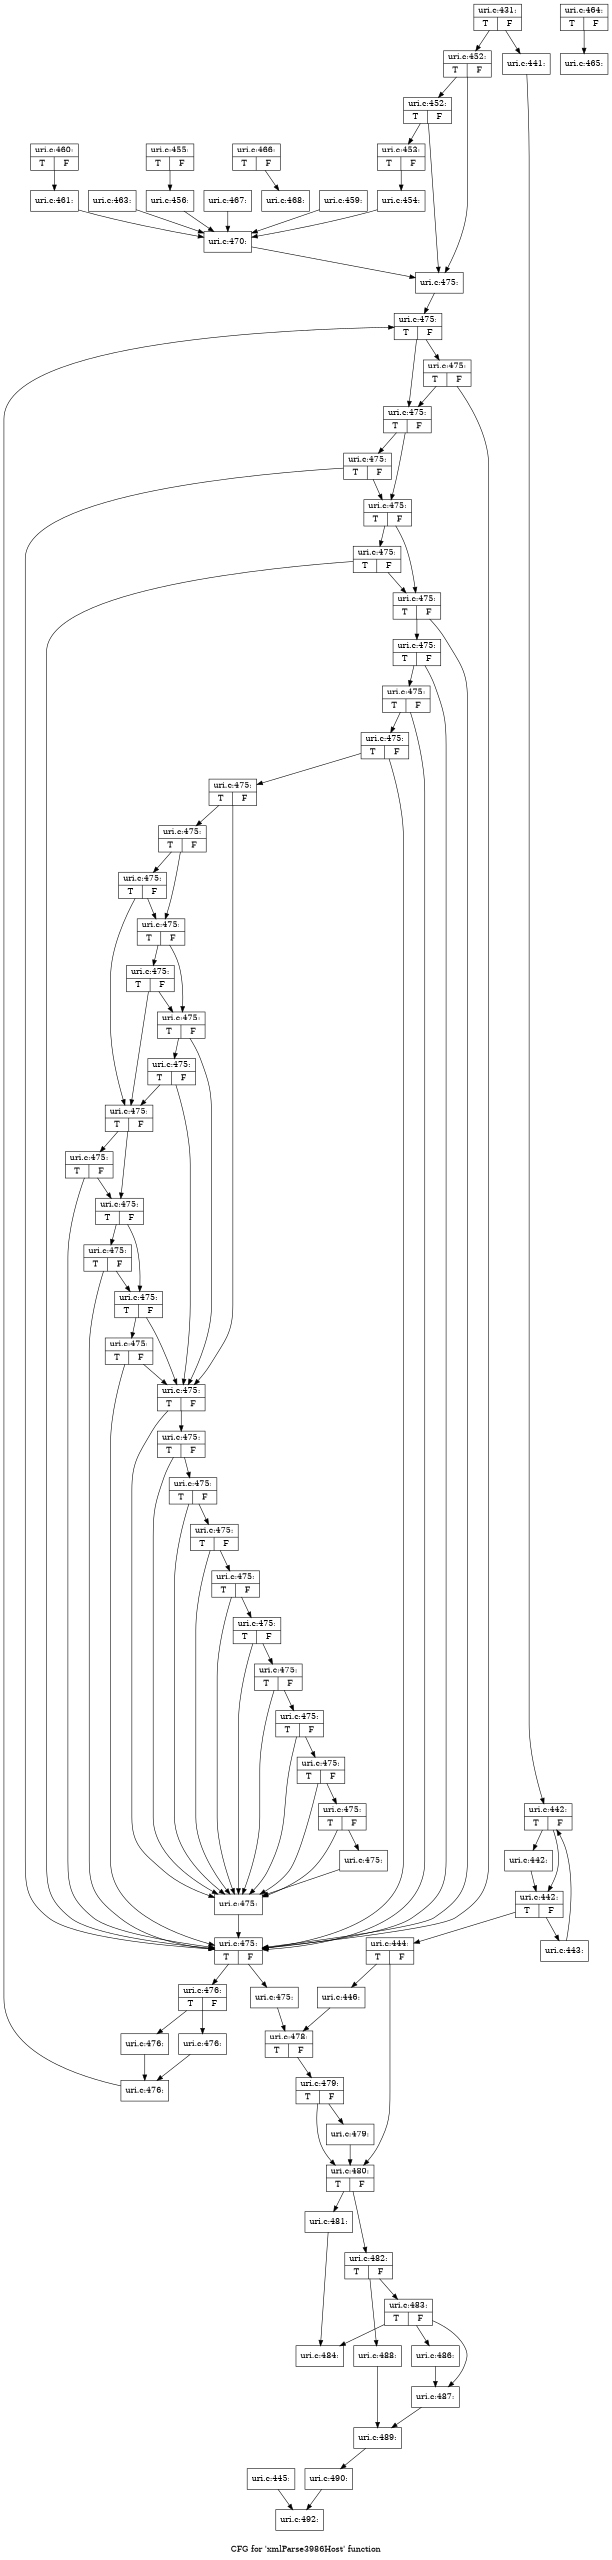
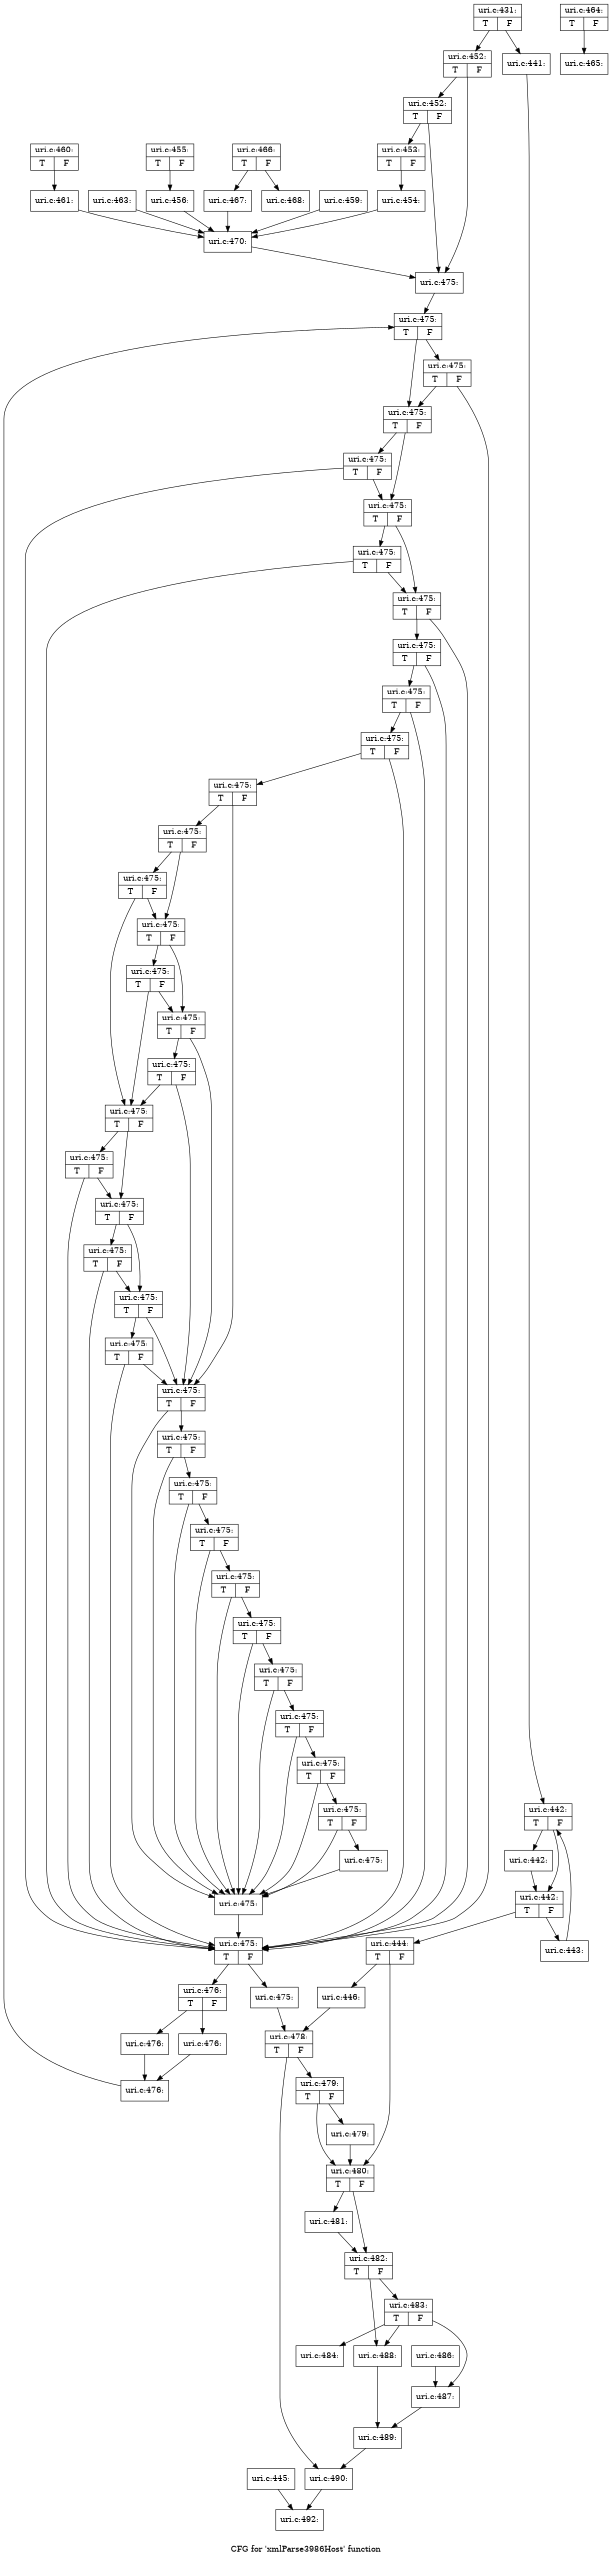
edge "uri.c:466:" -> "uri.c:467:": added
edge "uri.c:478:" -> "uri.c:490:": added
edge "uri.c:481:" -> "uri.c:484:": now "uri.c:481:" -> "uri.c:482:"
edge "uri.c:483:" -> "uri.c:486:": now "uri.c:483:" -> "uri.c:488:"
